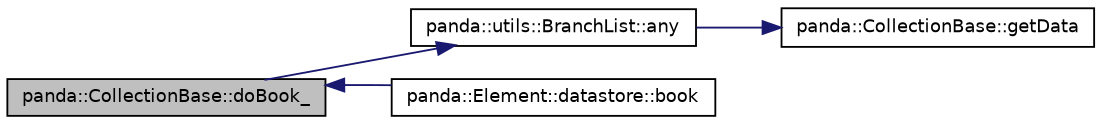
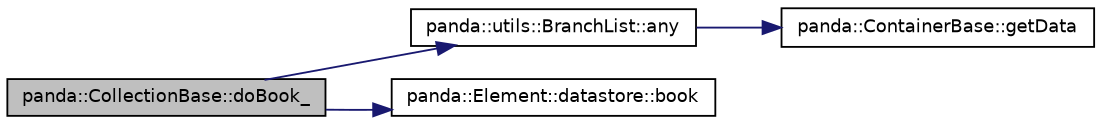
node "panda::CollectionBase::getData": label "panda::CollectionBase::getData" -> "panda::ContainerBase::getData"
edge "panda::Element::datastore::book" -> "panda::CollectionBase::doBook_": reversed
